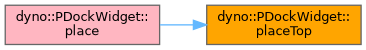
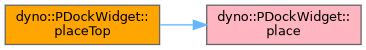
edge "dyno::PDockWidget:: place" -> "dyno::PDockWidget:: placeTop": reversed
